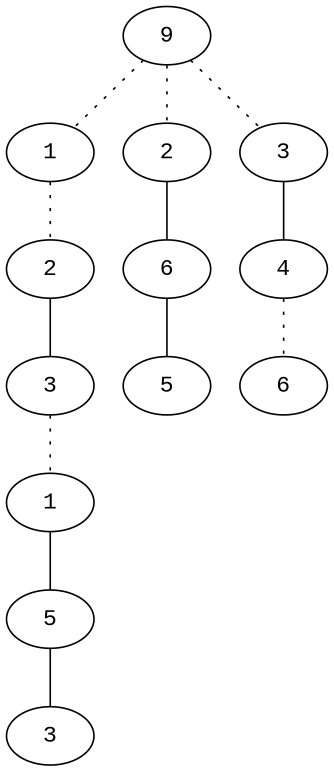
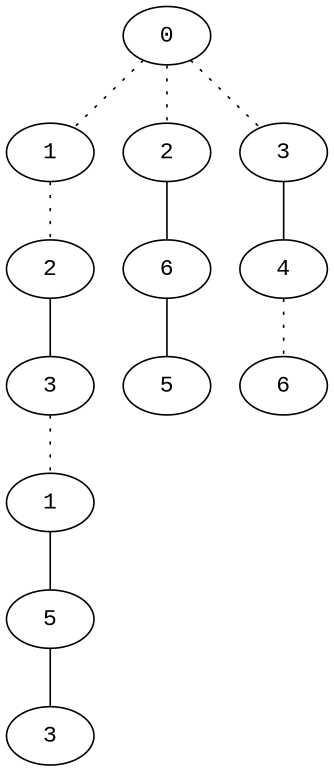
node "9": label "9" -> "0"
